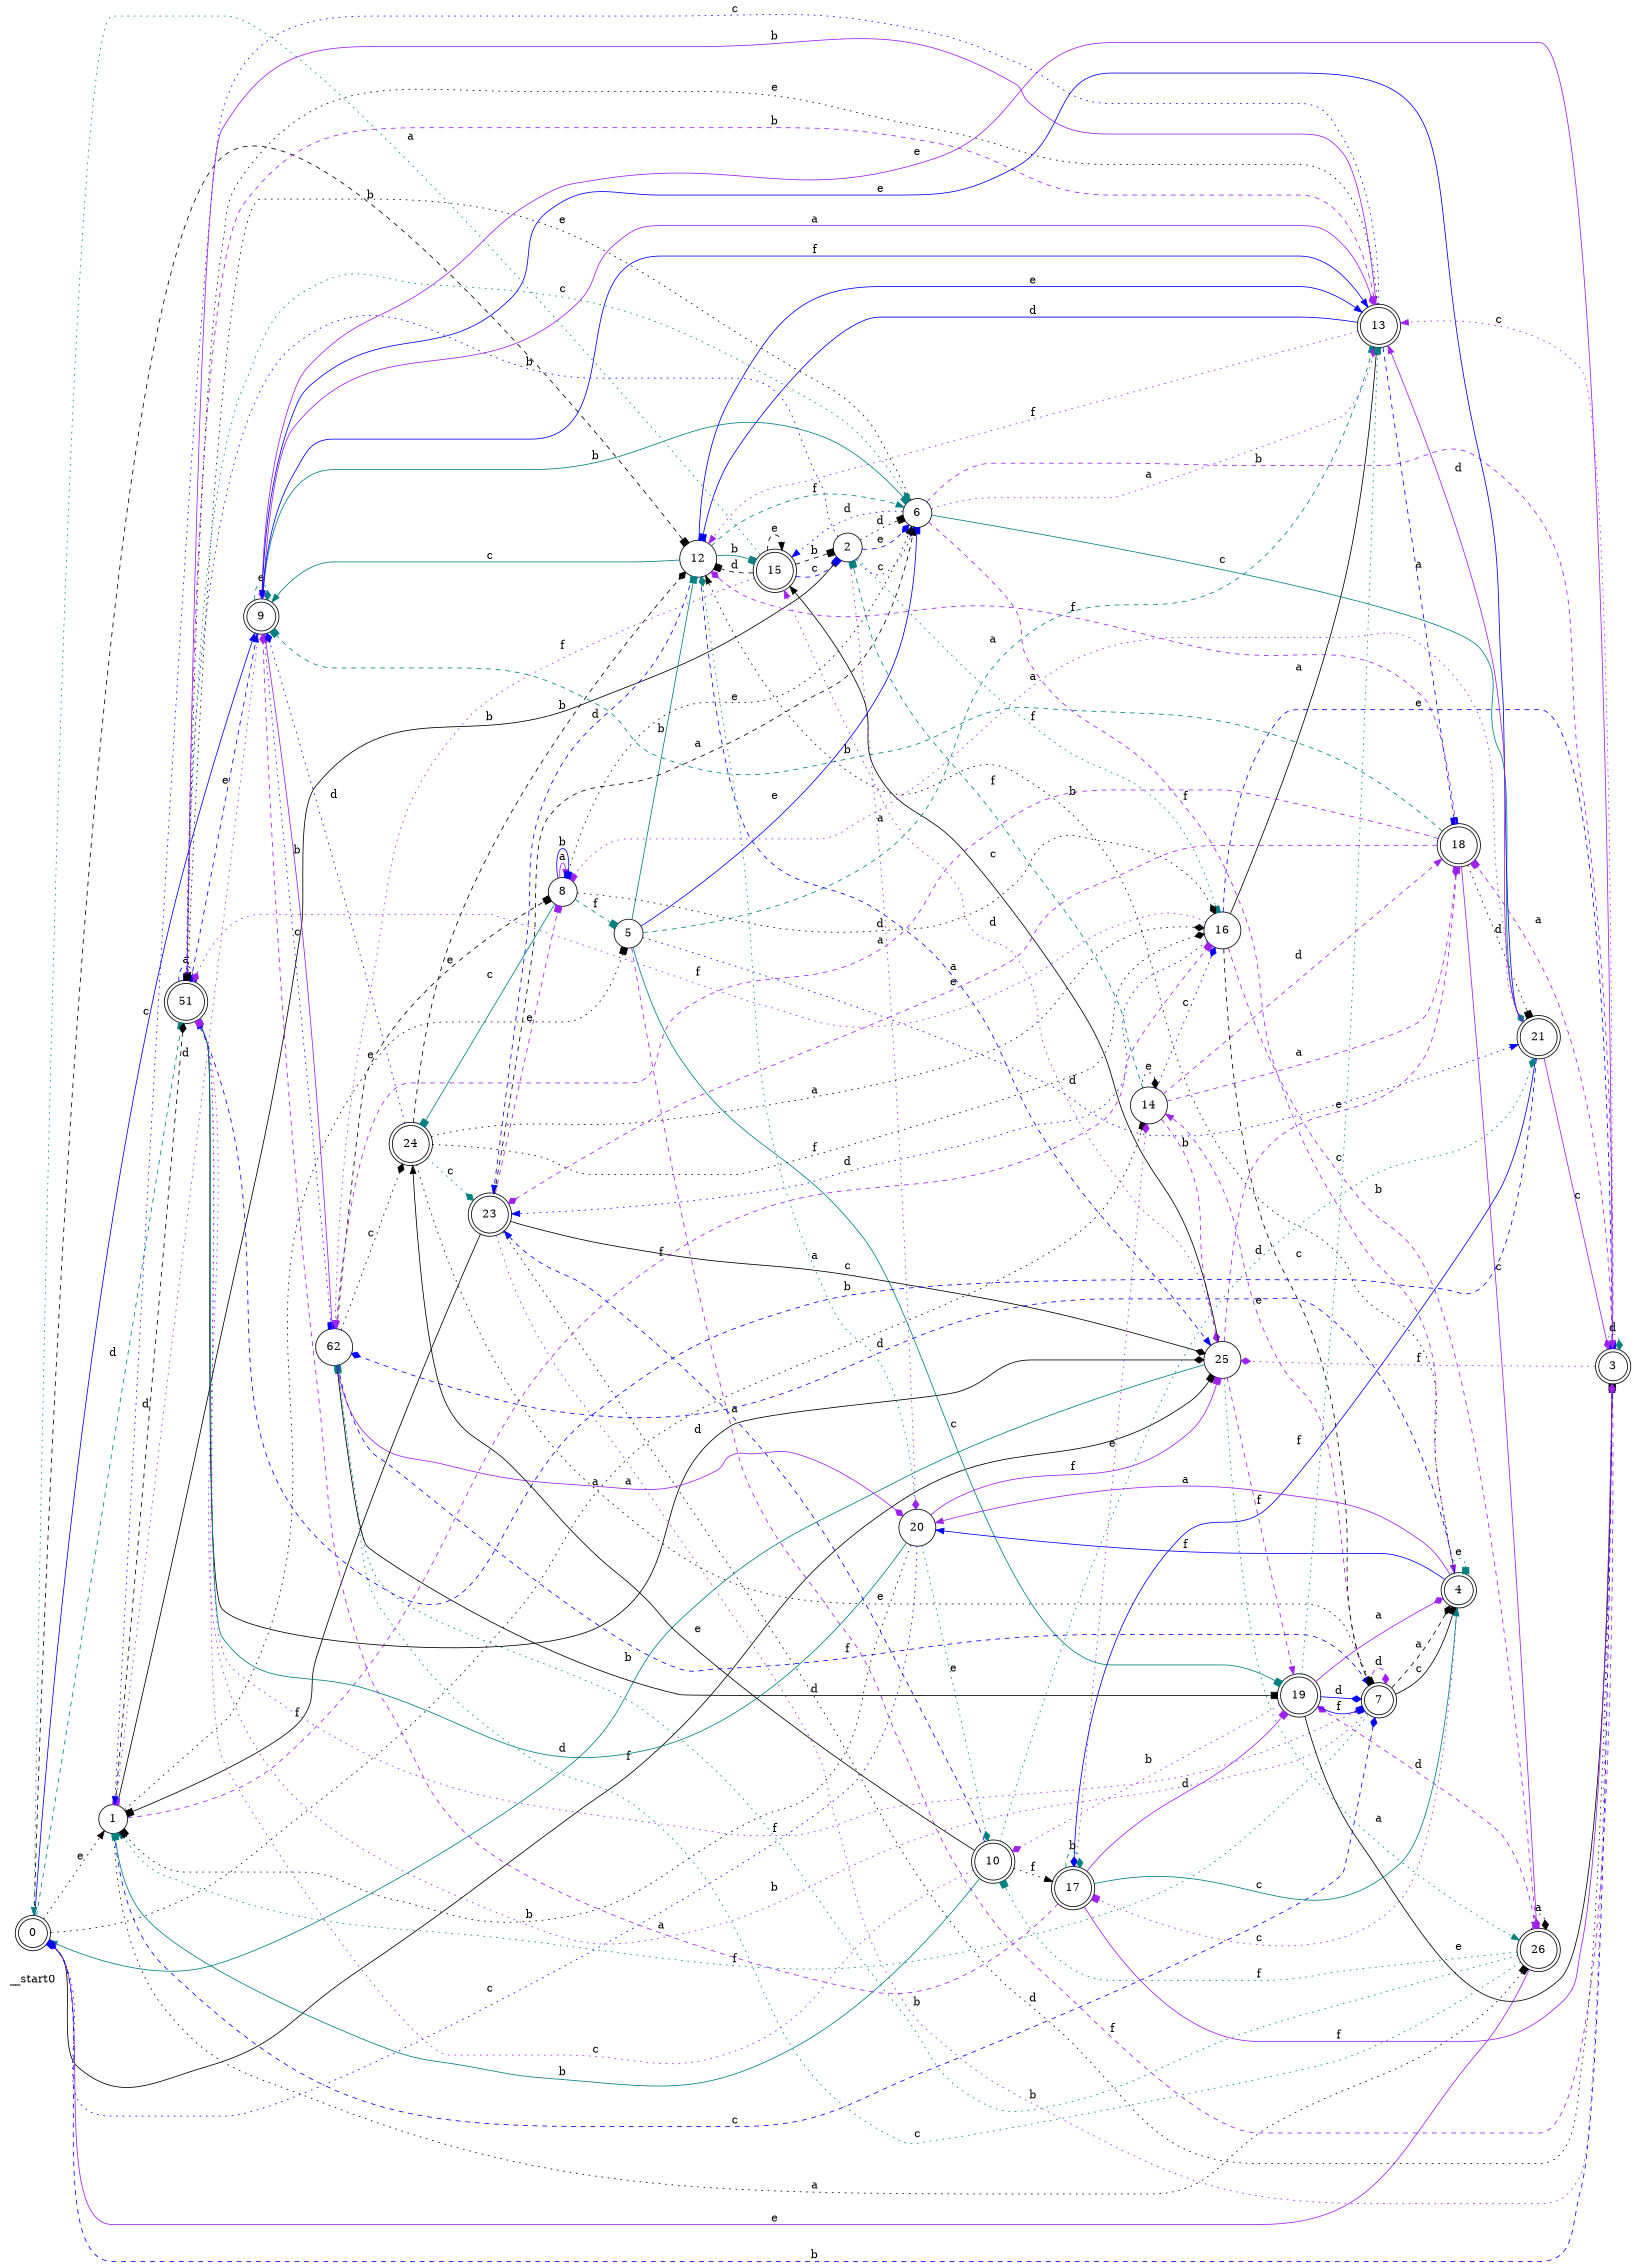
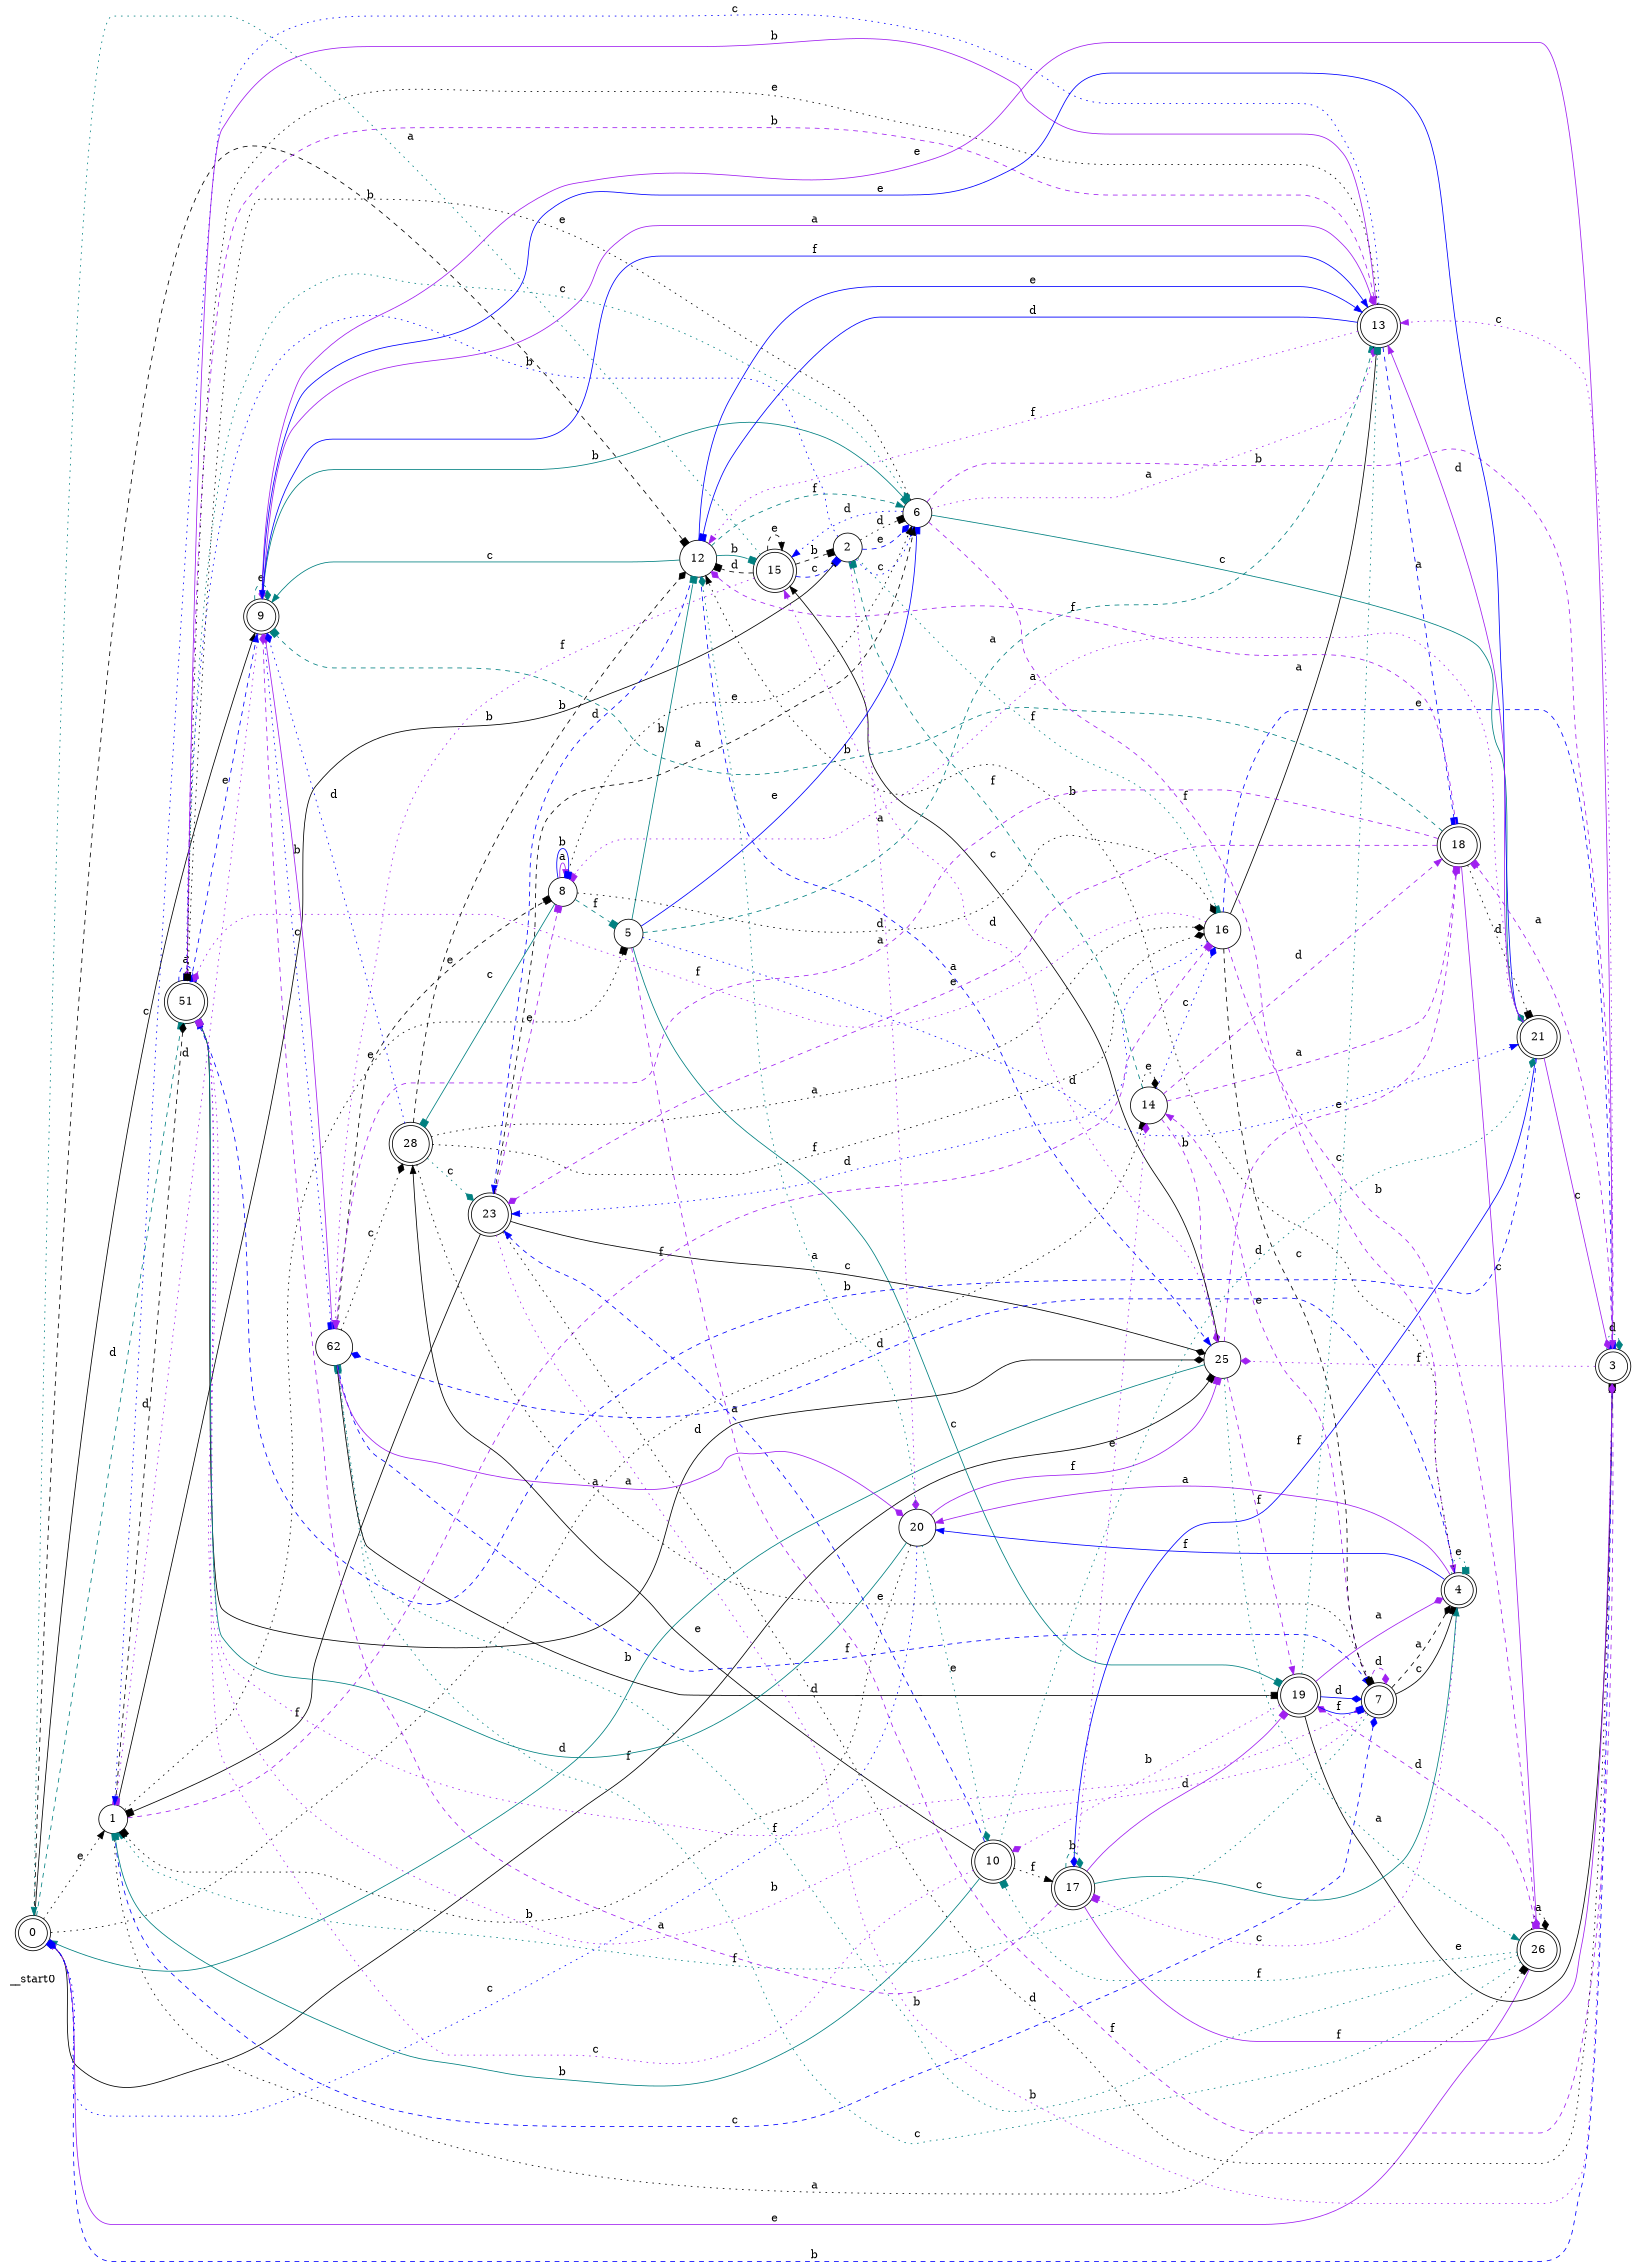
node "24": label "24" -> "28"
edge "0" -> "9": color blue -> black
